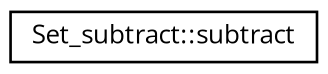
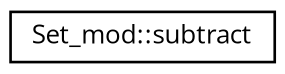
node "Set_subtract::subtract": label "Set_subtract::subtract" -> "Set_mod::subtract"
